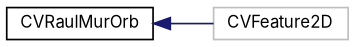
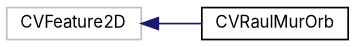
edge "CVFeature2D" -> "CVRaulMurOrb": reversed
